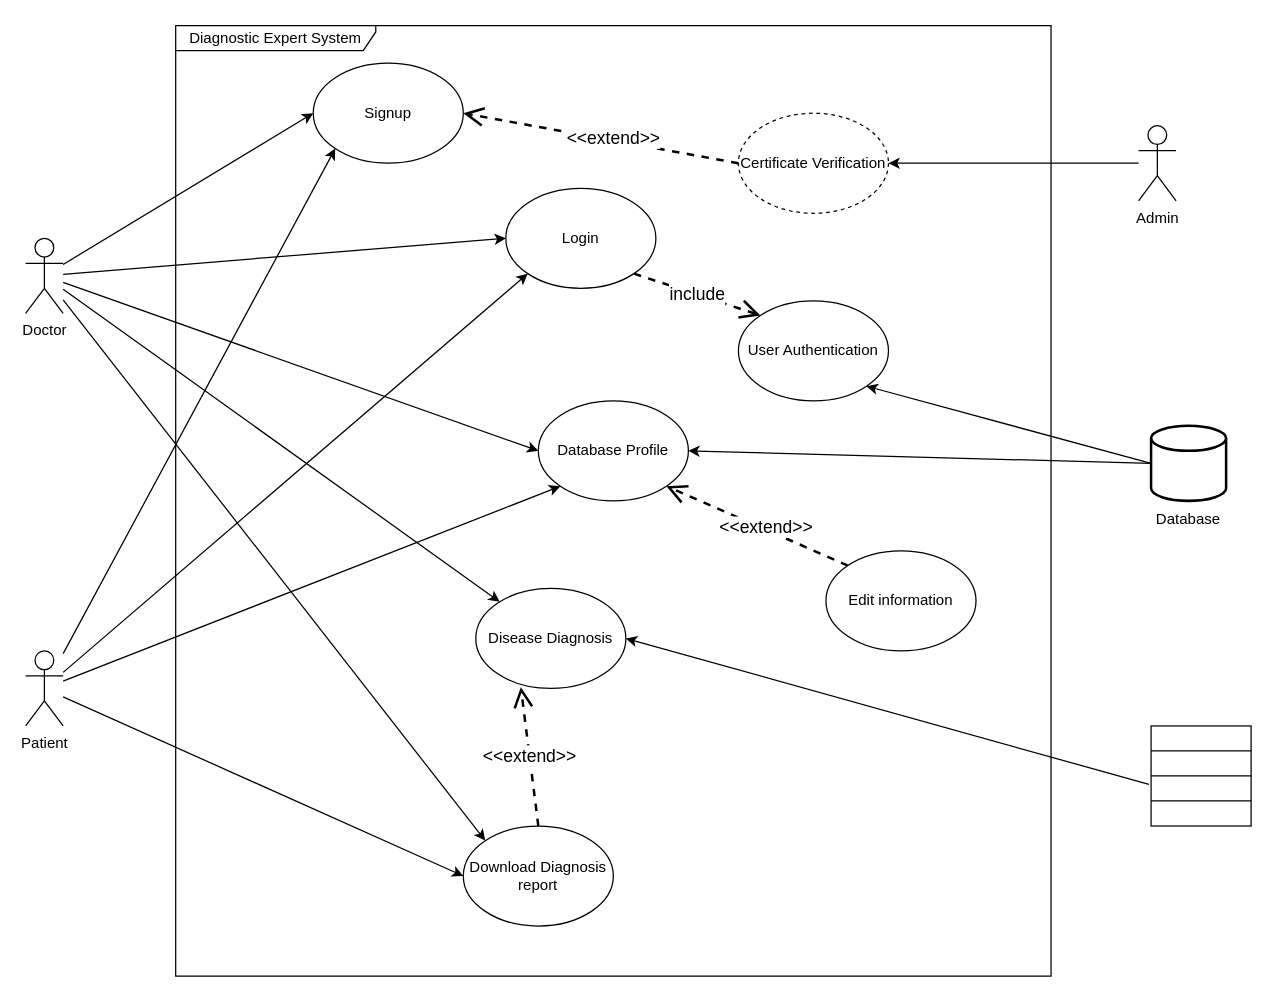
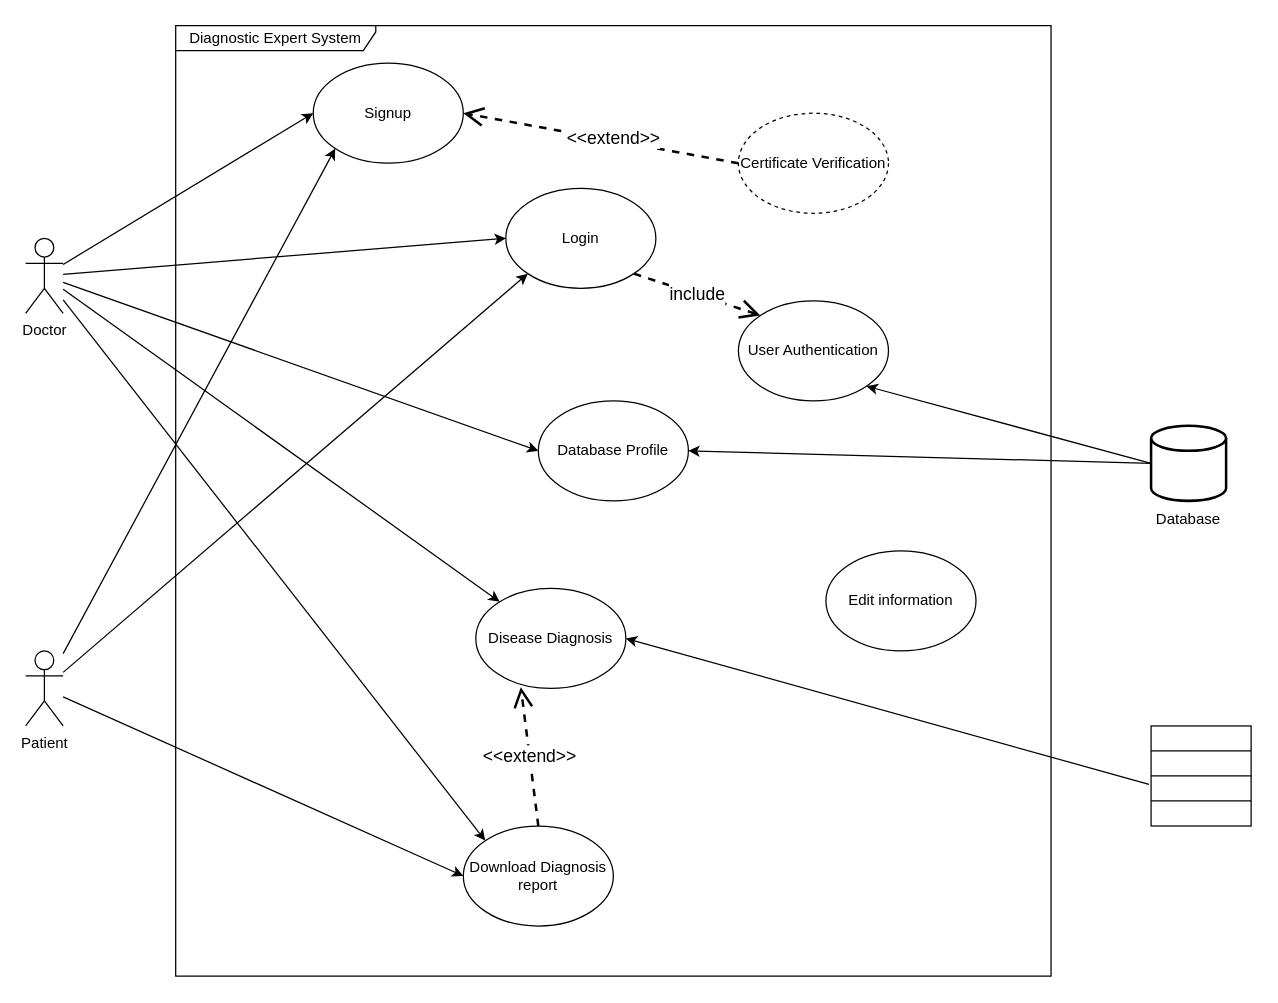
edge "Admin" -> "Certificate Verification": removed
node "Admin": removed
edge "Edit information" -> "Database Profile": removed, label "<<extend>>"
edge "Patient" -> "Database Profile": removed
